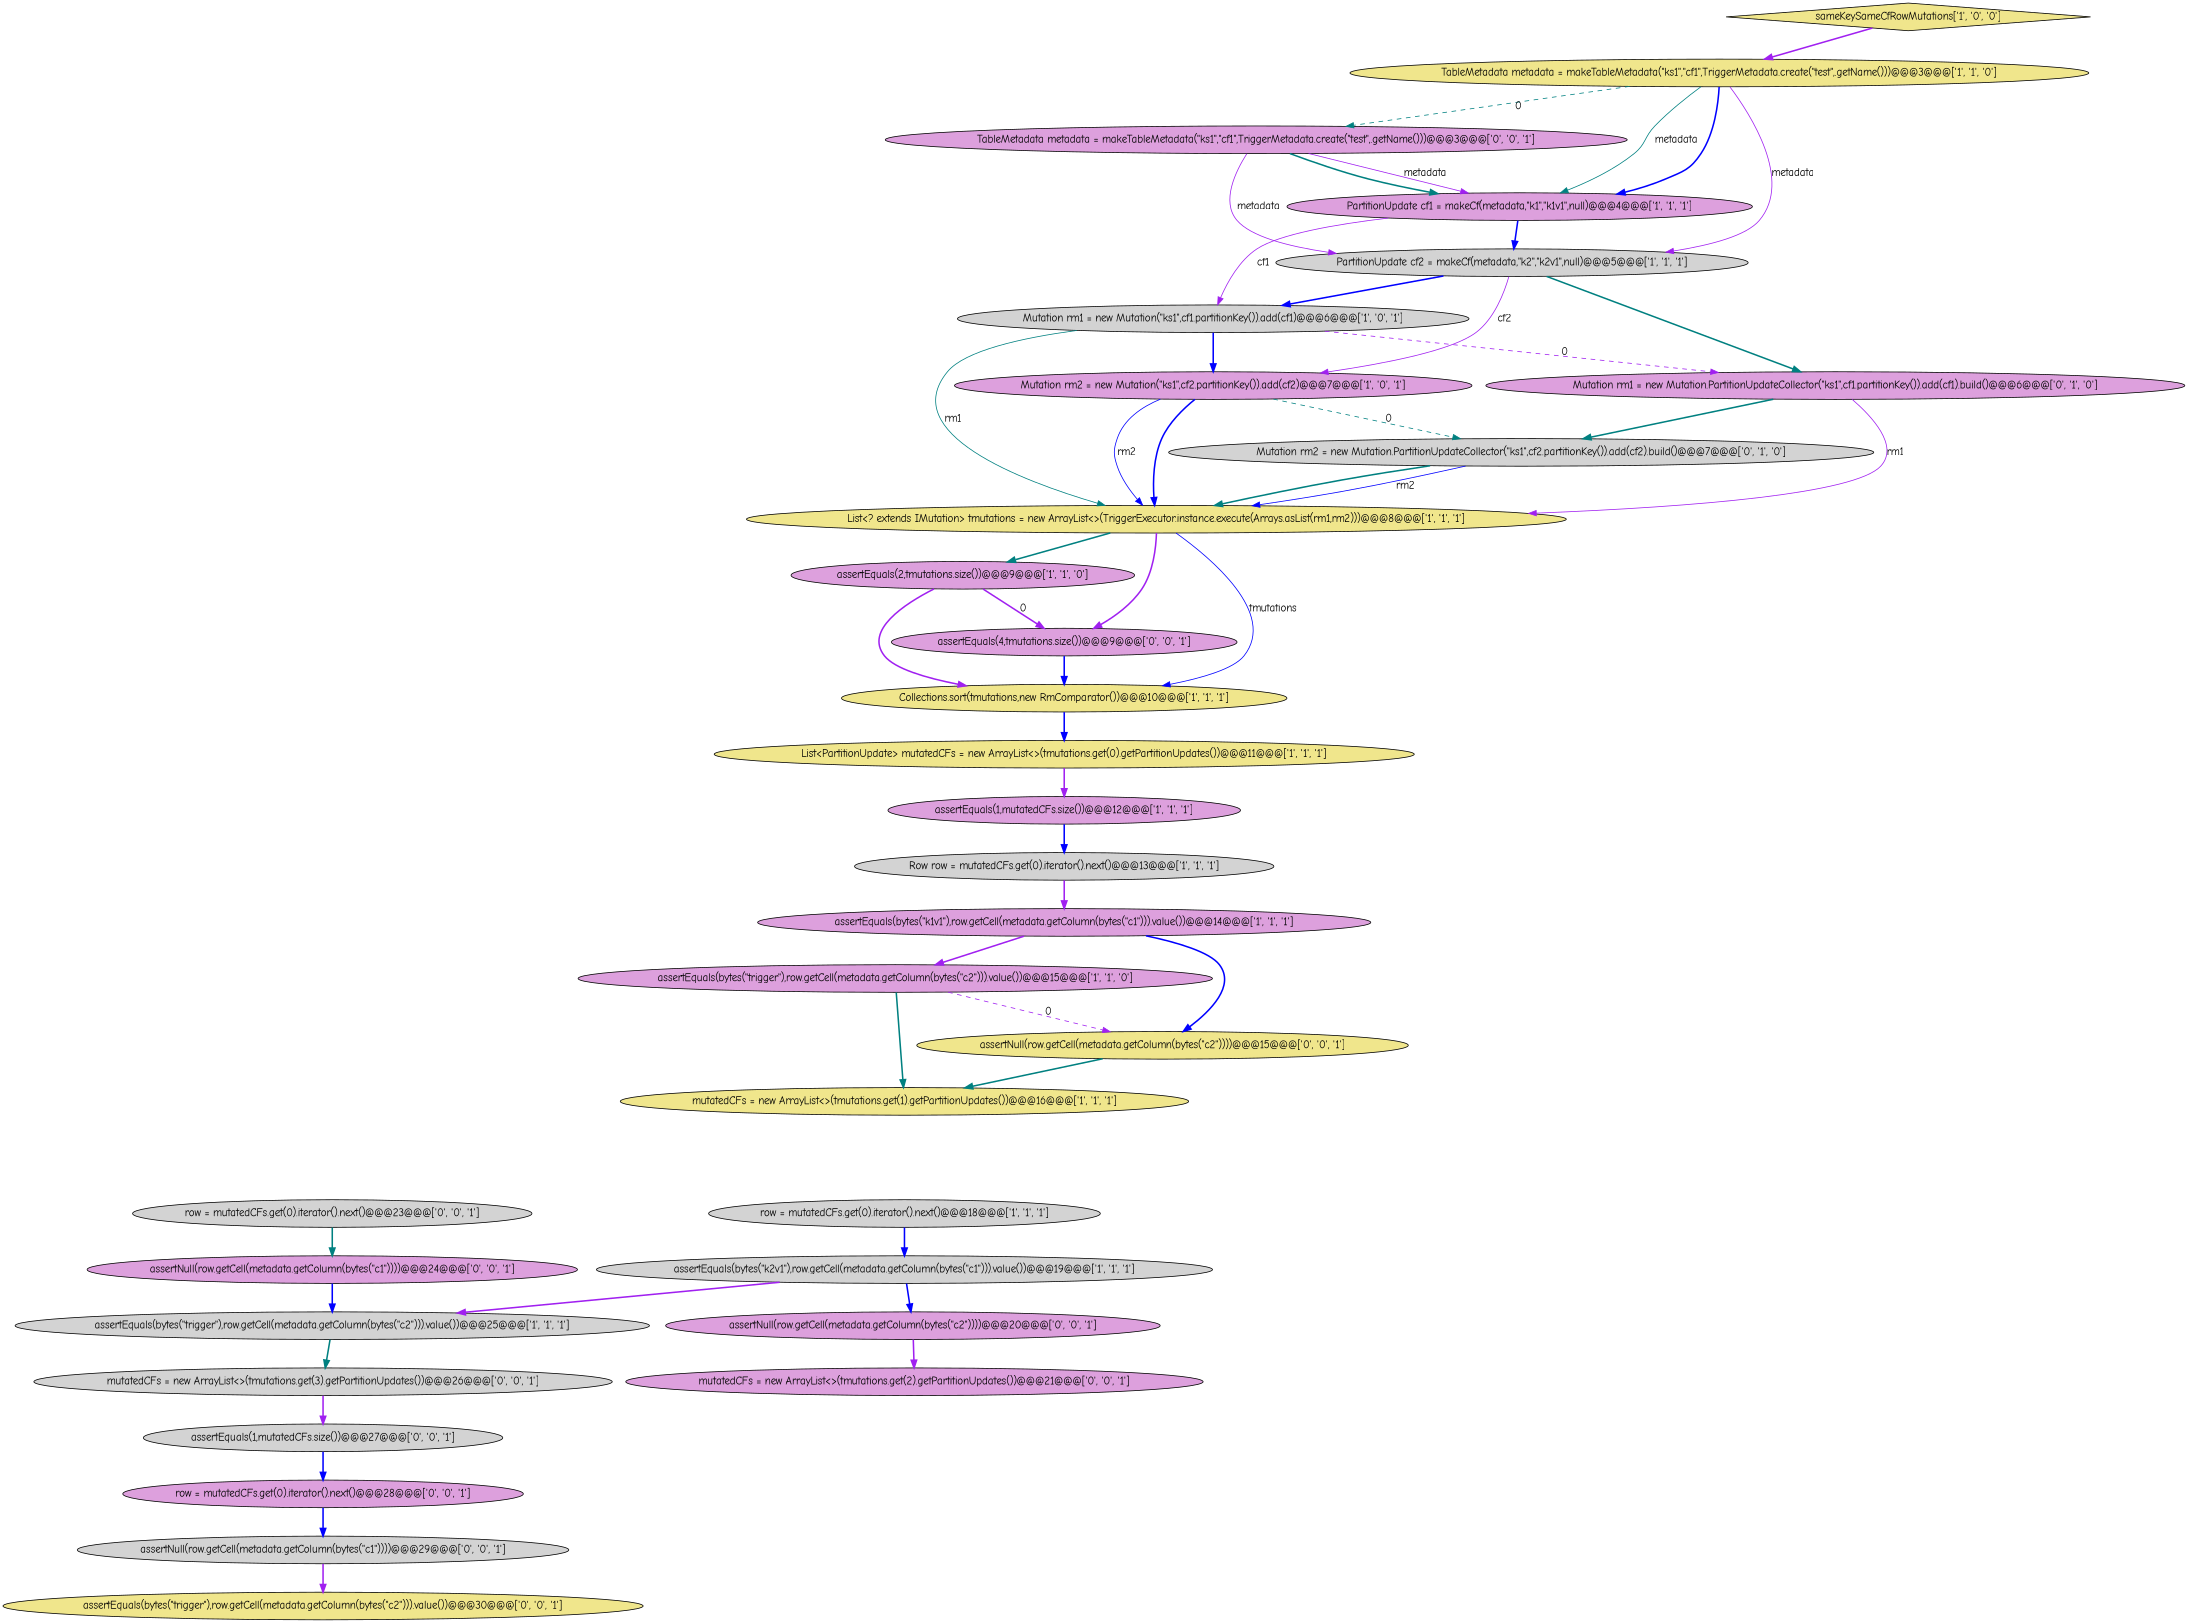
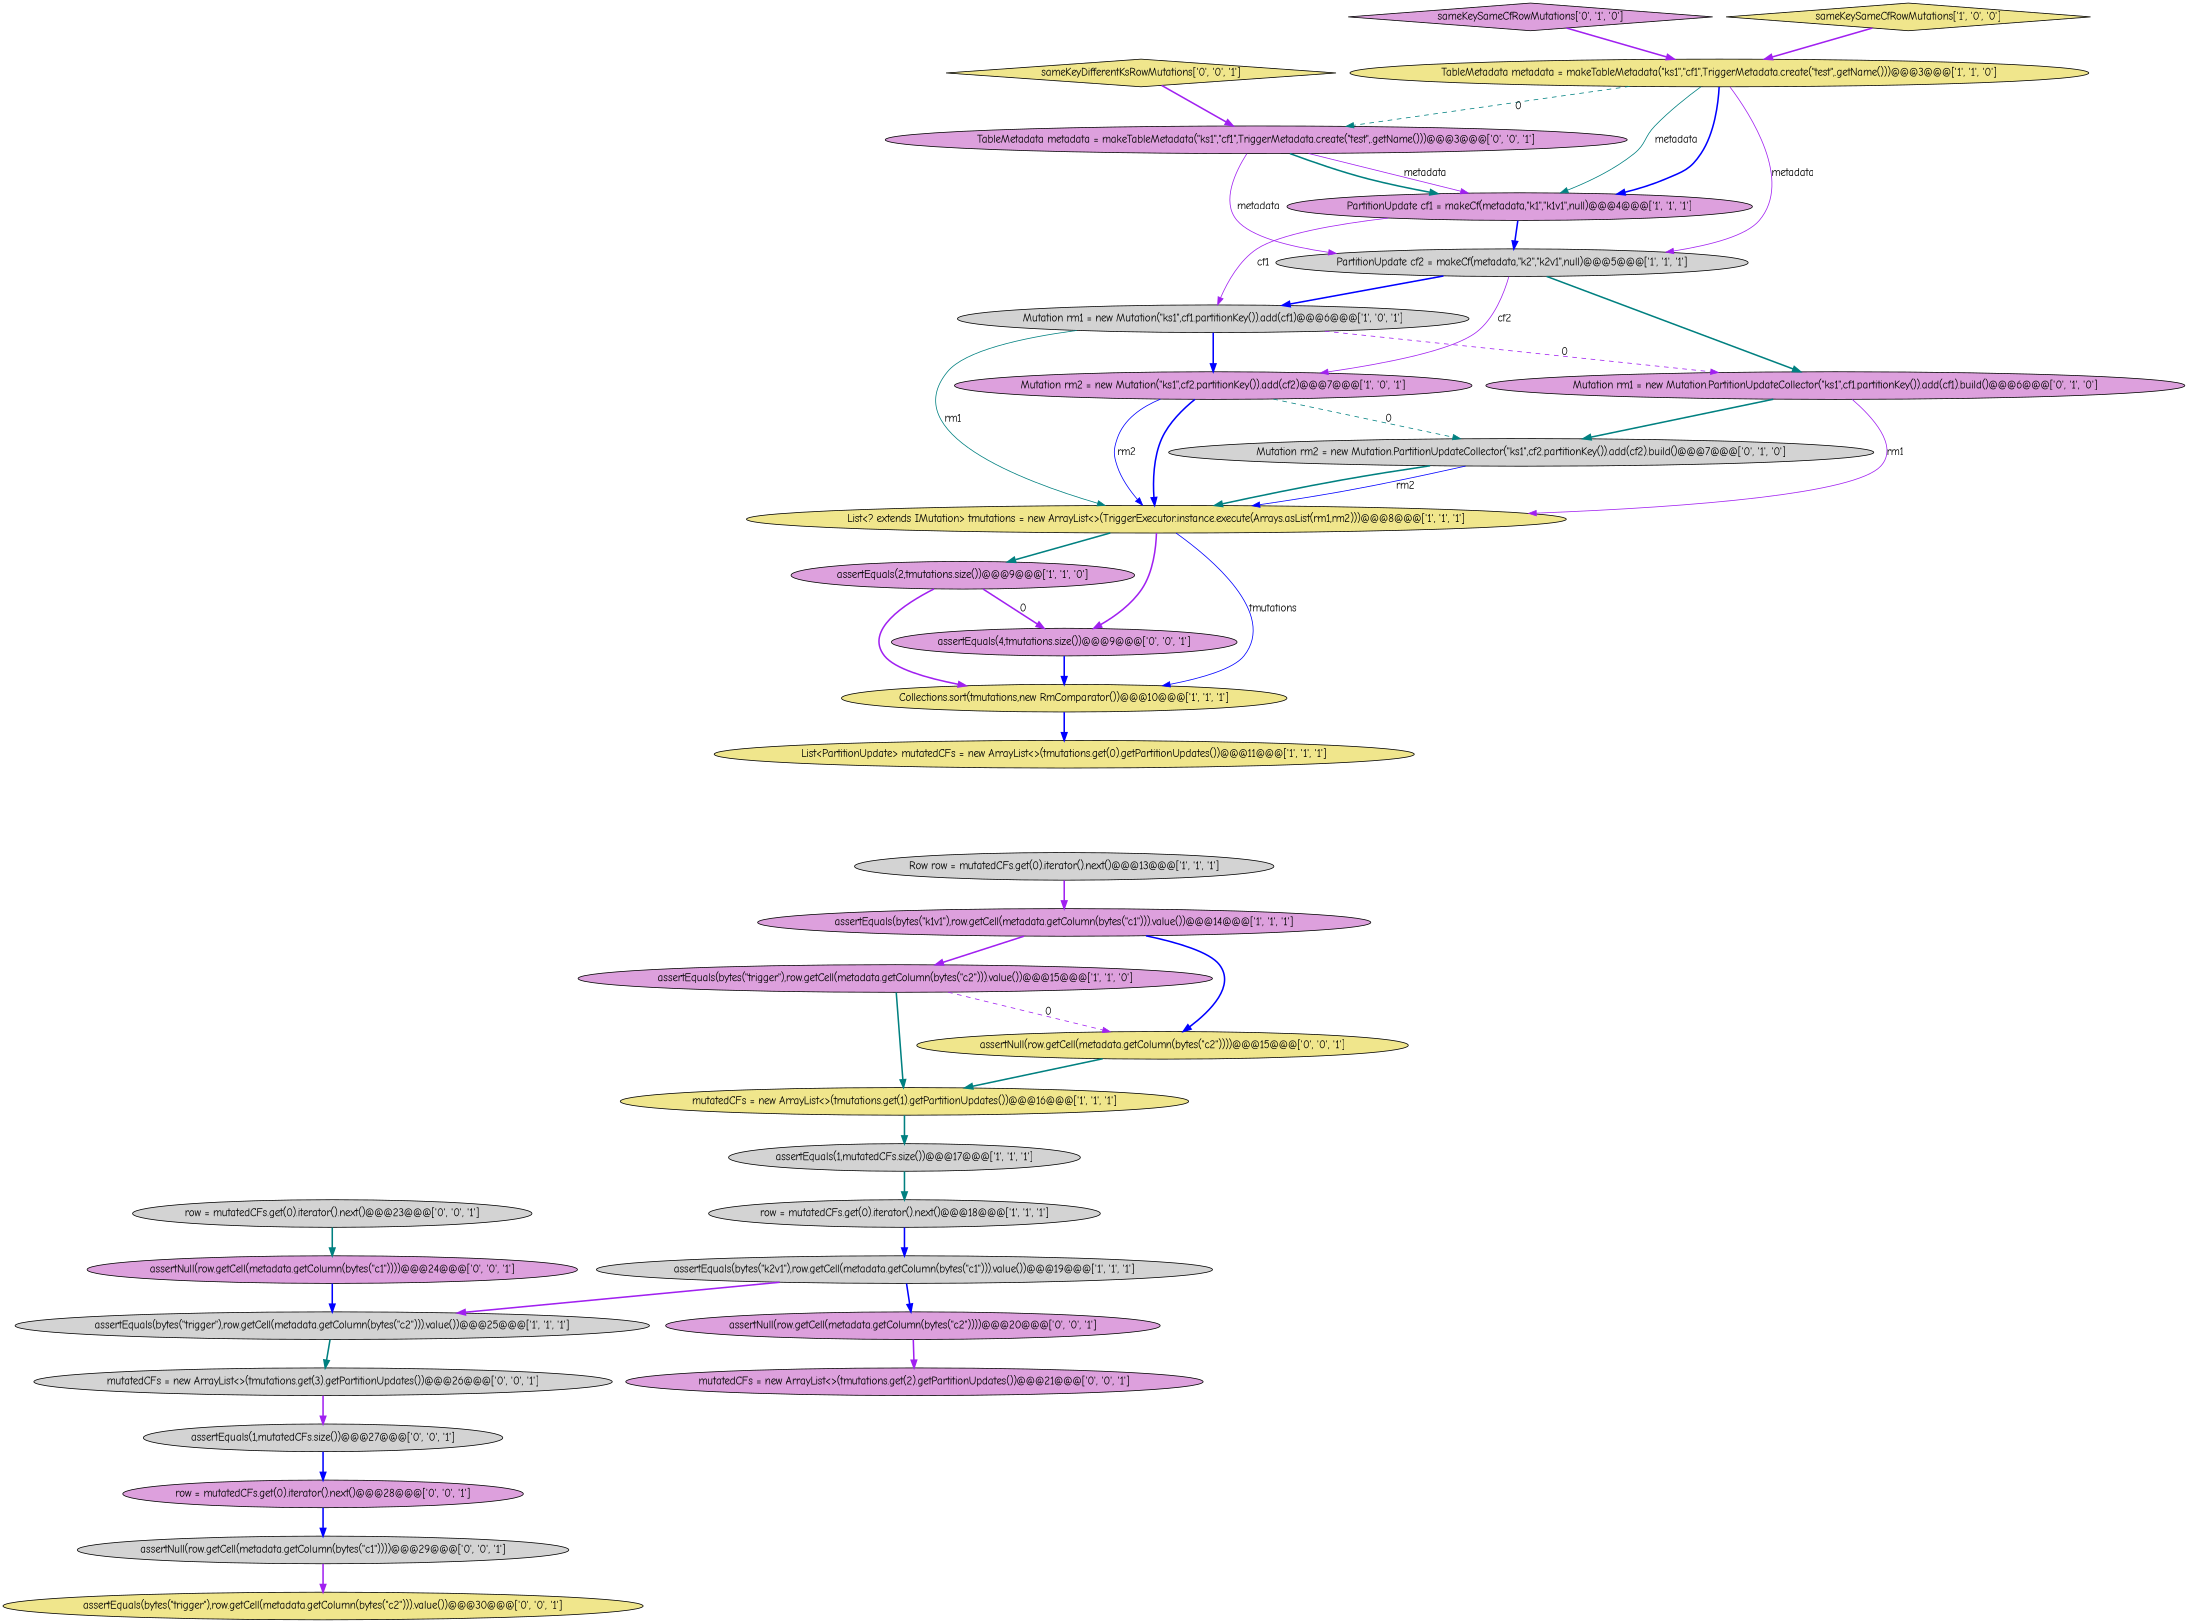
node "sameKeySameCfRowMutations['0', '1', '0']": added
node "sameKeyDifferentKsRowMutations['0', '0', '1']": added
node "assertEquals(1,mutatedCFs.size())@@@12@@@['1', '1', '1']": removed
node "assertEquals(1,mutatedCFs.size())@@@17@@@['1', '1', '1']": added
